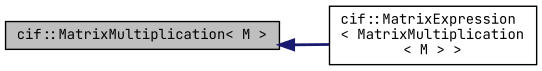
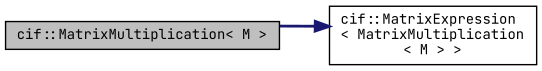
edge "cif::MatrixExpression < MatrixMultiplication < M > >" -> "cif::MatrixMultiplication< M >": reversed
